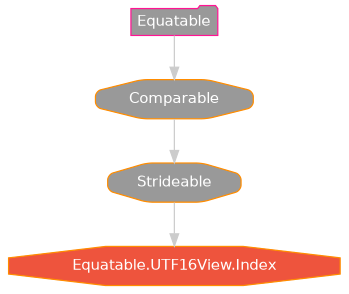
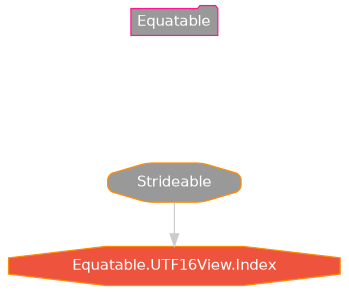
node "Comparable": removed
